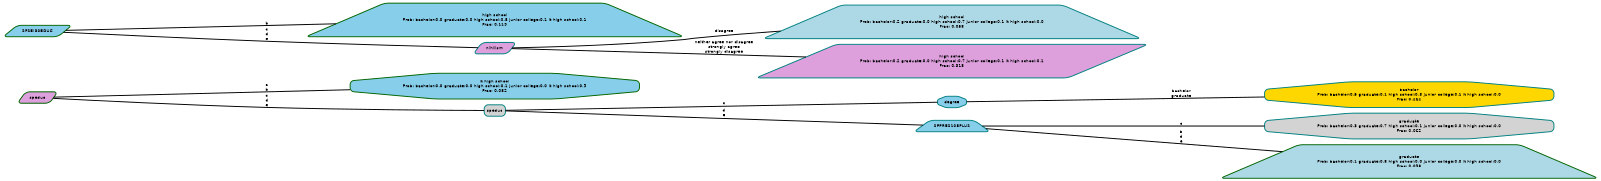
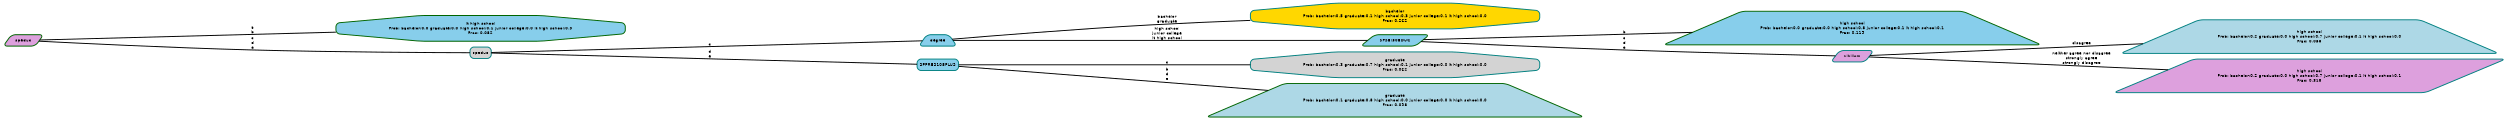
edge "degree" -- "SPSEI30EDUC": added, label "high school junior college lt high school"
node "degree": shape octagon -> trapezium
node "SPPRES105PLUS": shape trapezium -> box
